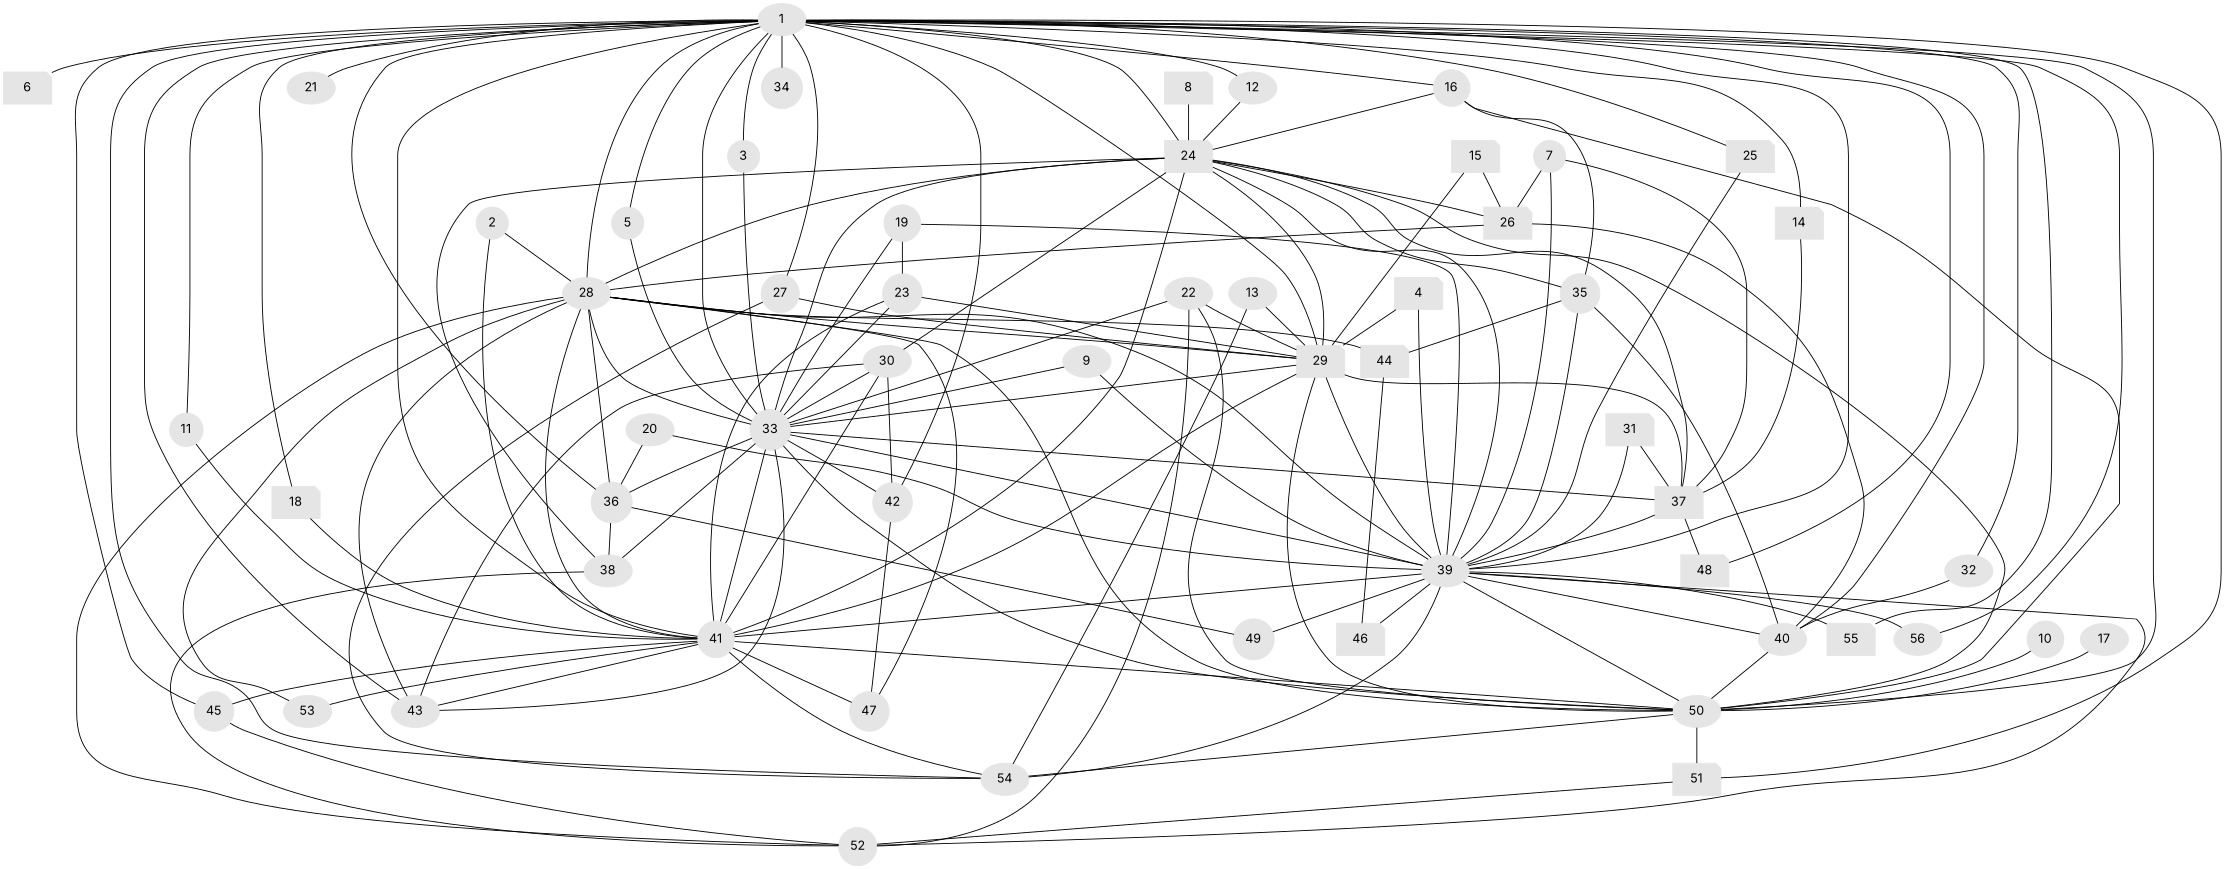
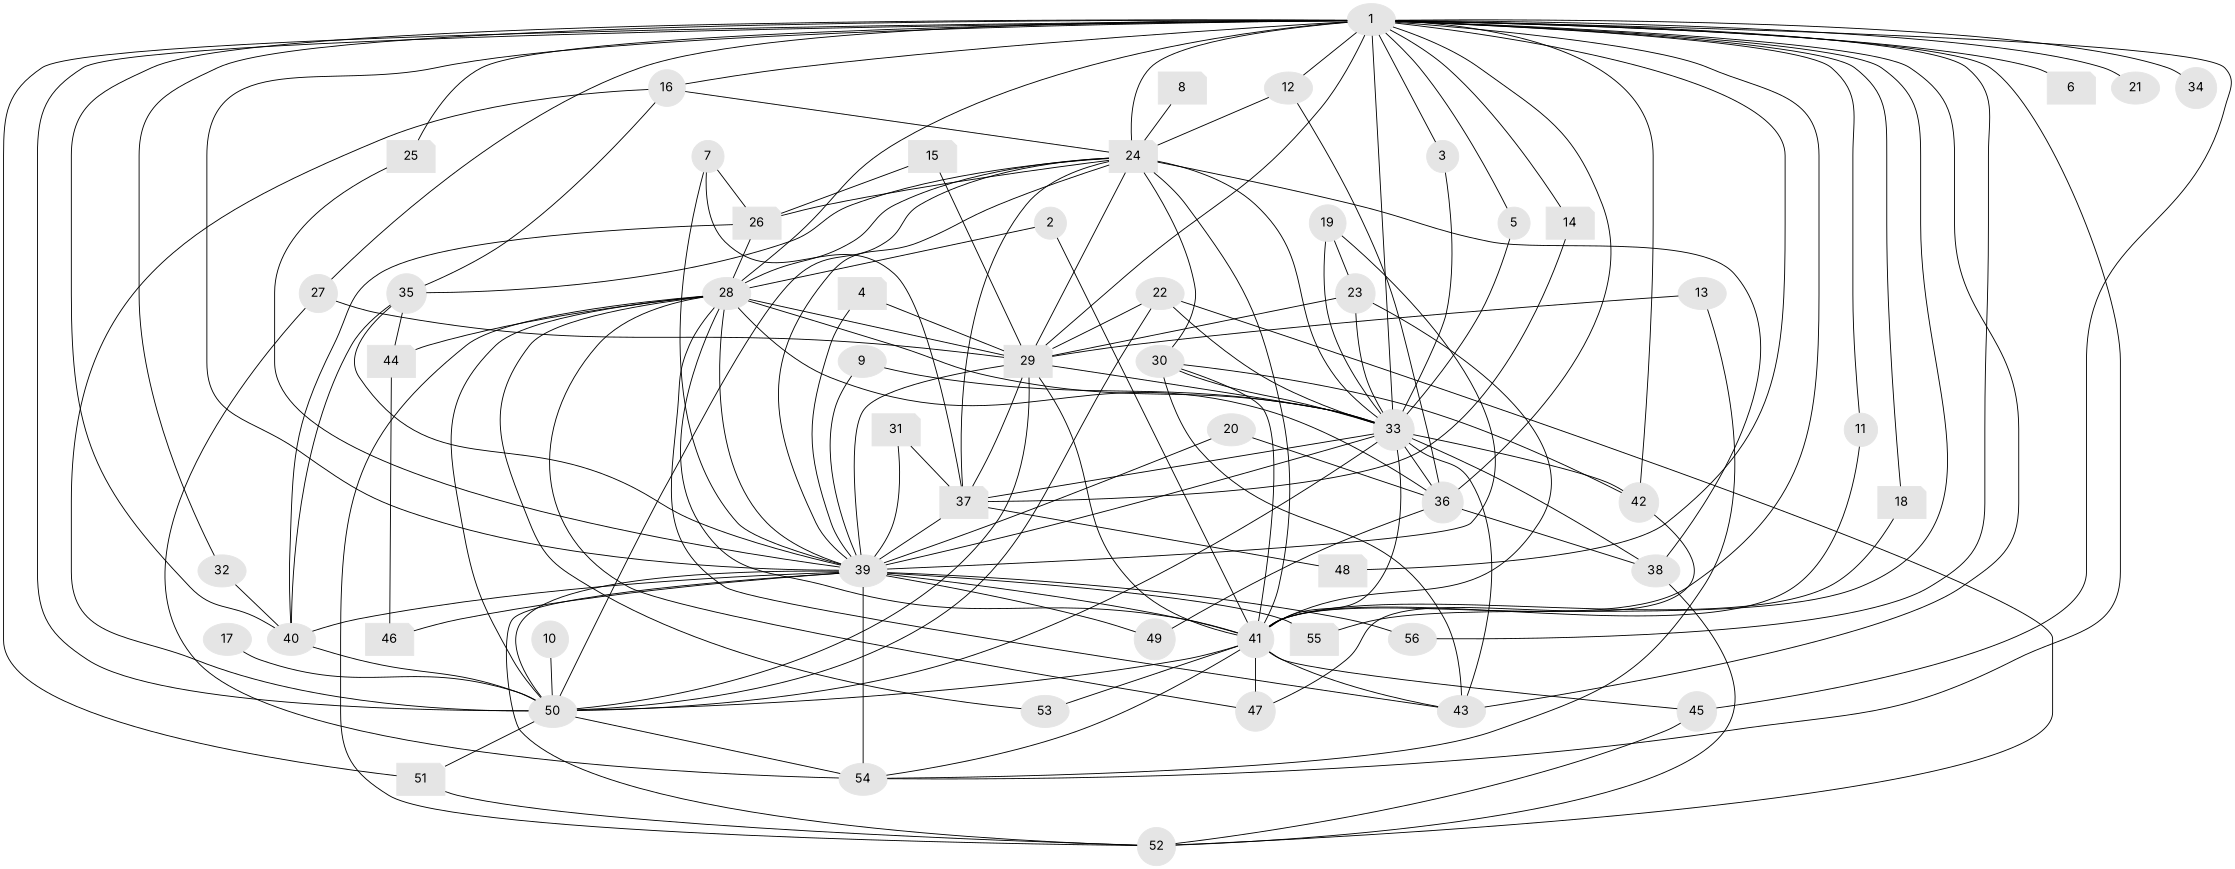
edge "12" -- "36": added
